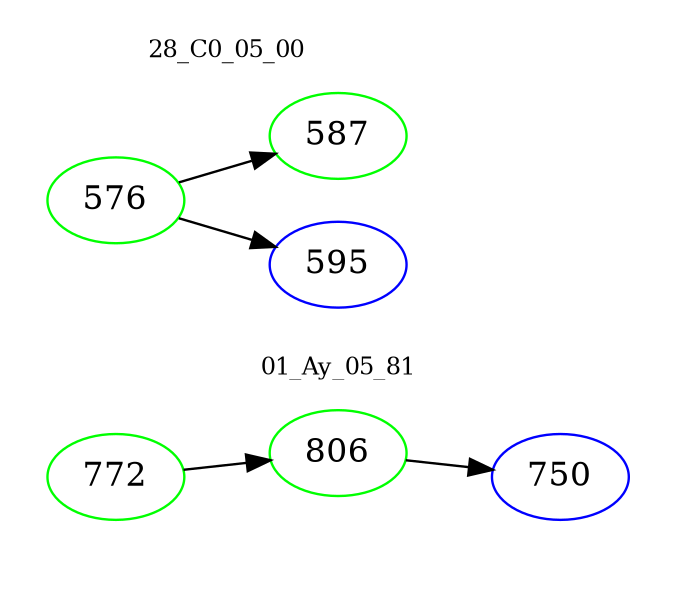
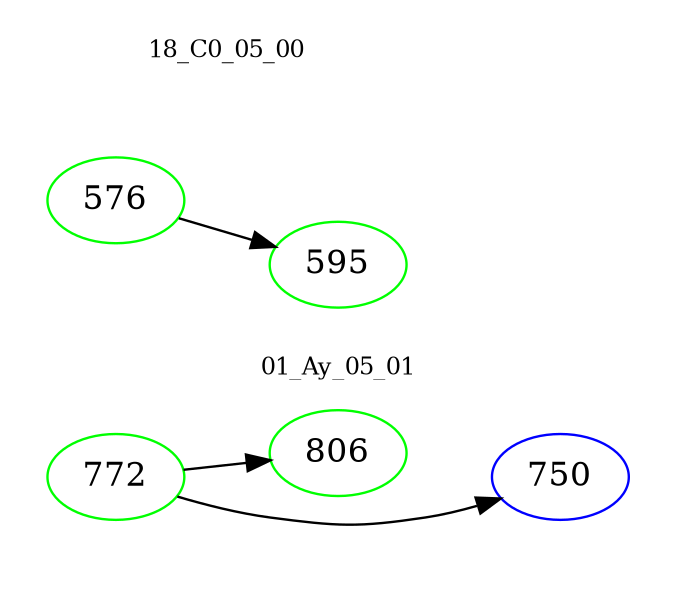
cluster "28_C0_05_00": label "28_C0_05_00" -> "18_C0_05_00"
node "587": removed
node "595": color blue -> green
cluster "01_Ay_05_81": label "01_Ay_05_81" -> "01_Ay_05_01"
edge "806" -> "750": now "772" -> "750"
